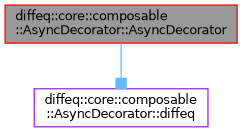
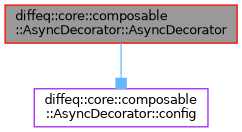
node "diffeq::core::composable ::AsyncDecorator::diffeq": label "diffeq::core::composable ::AsyncDecorator::diffeq" -> "diffeq::core::composable ::AsyncDecorator::config"
